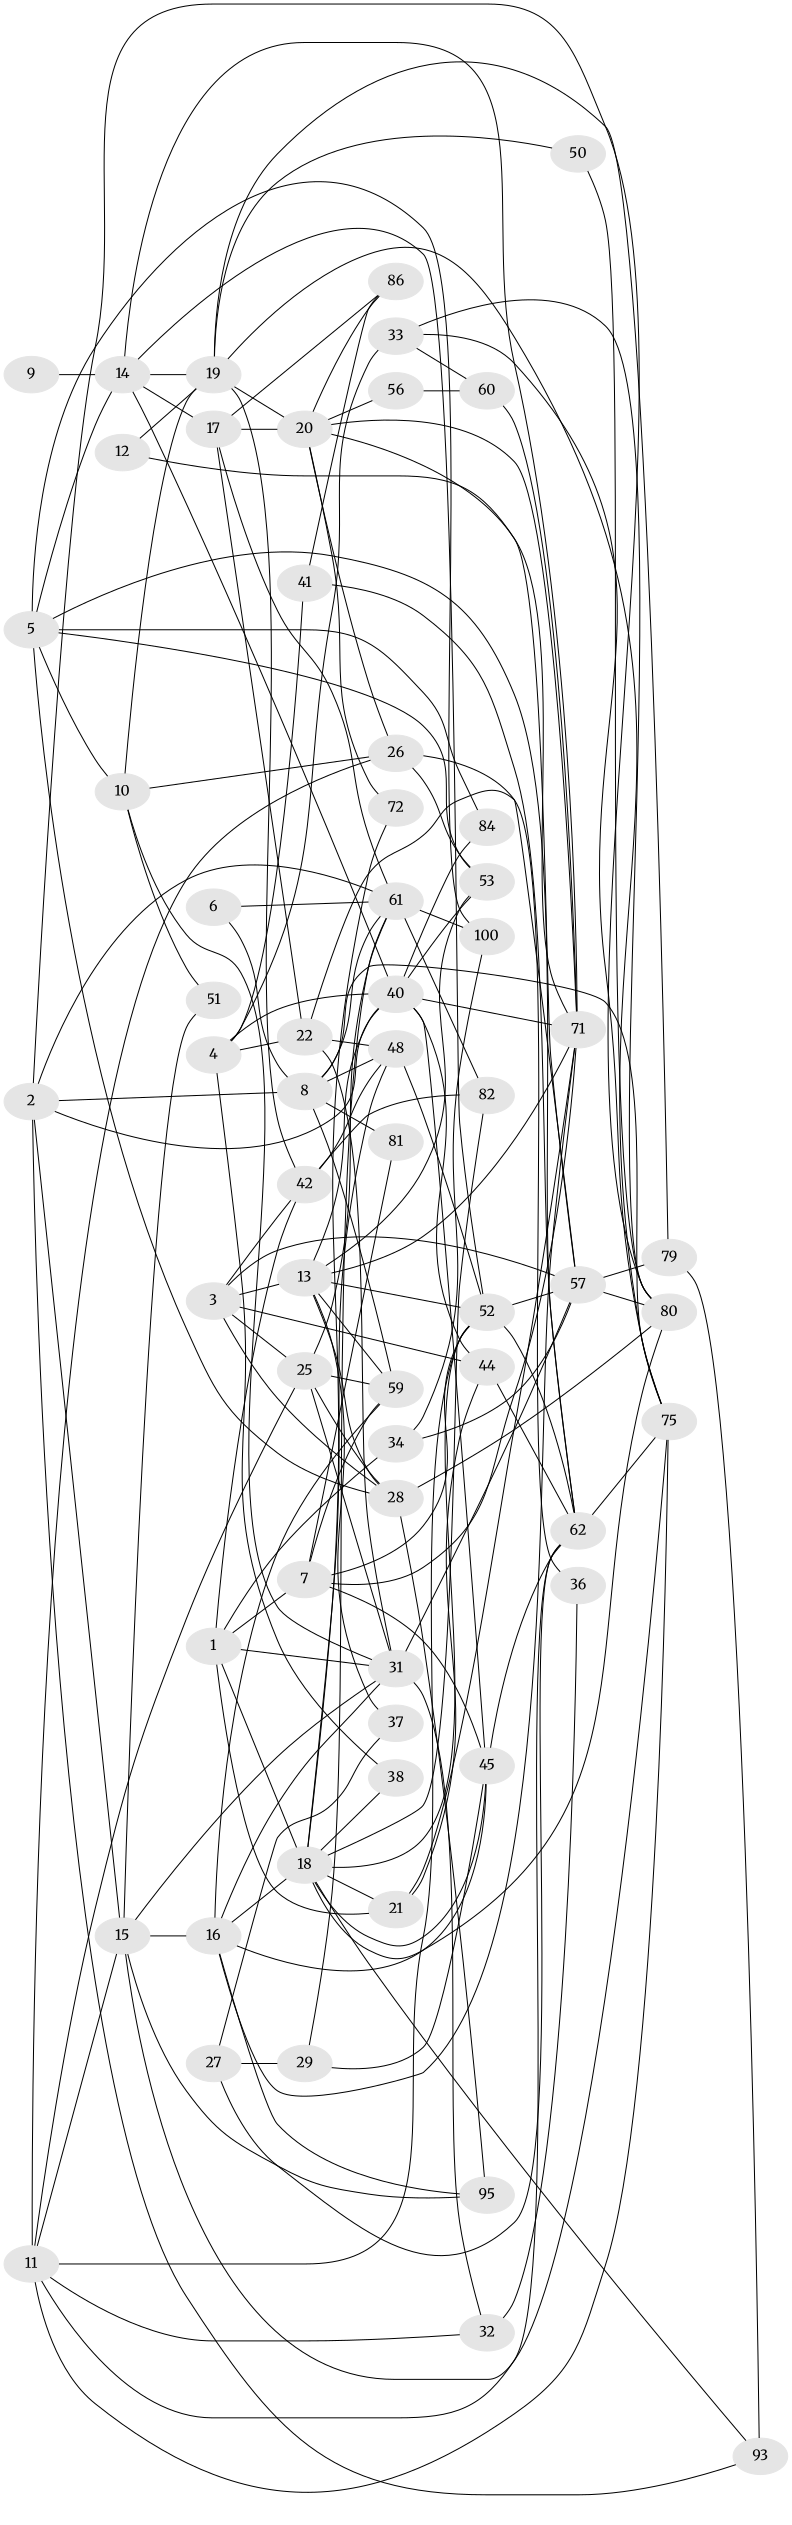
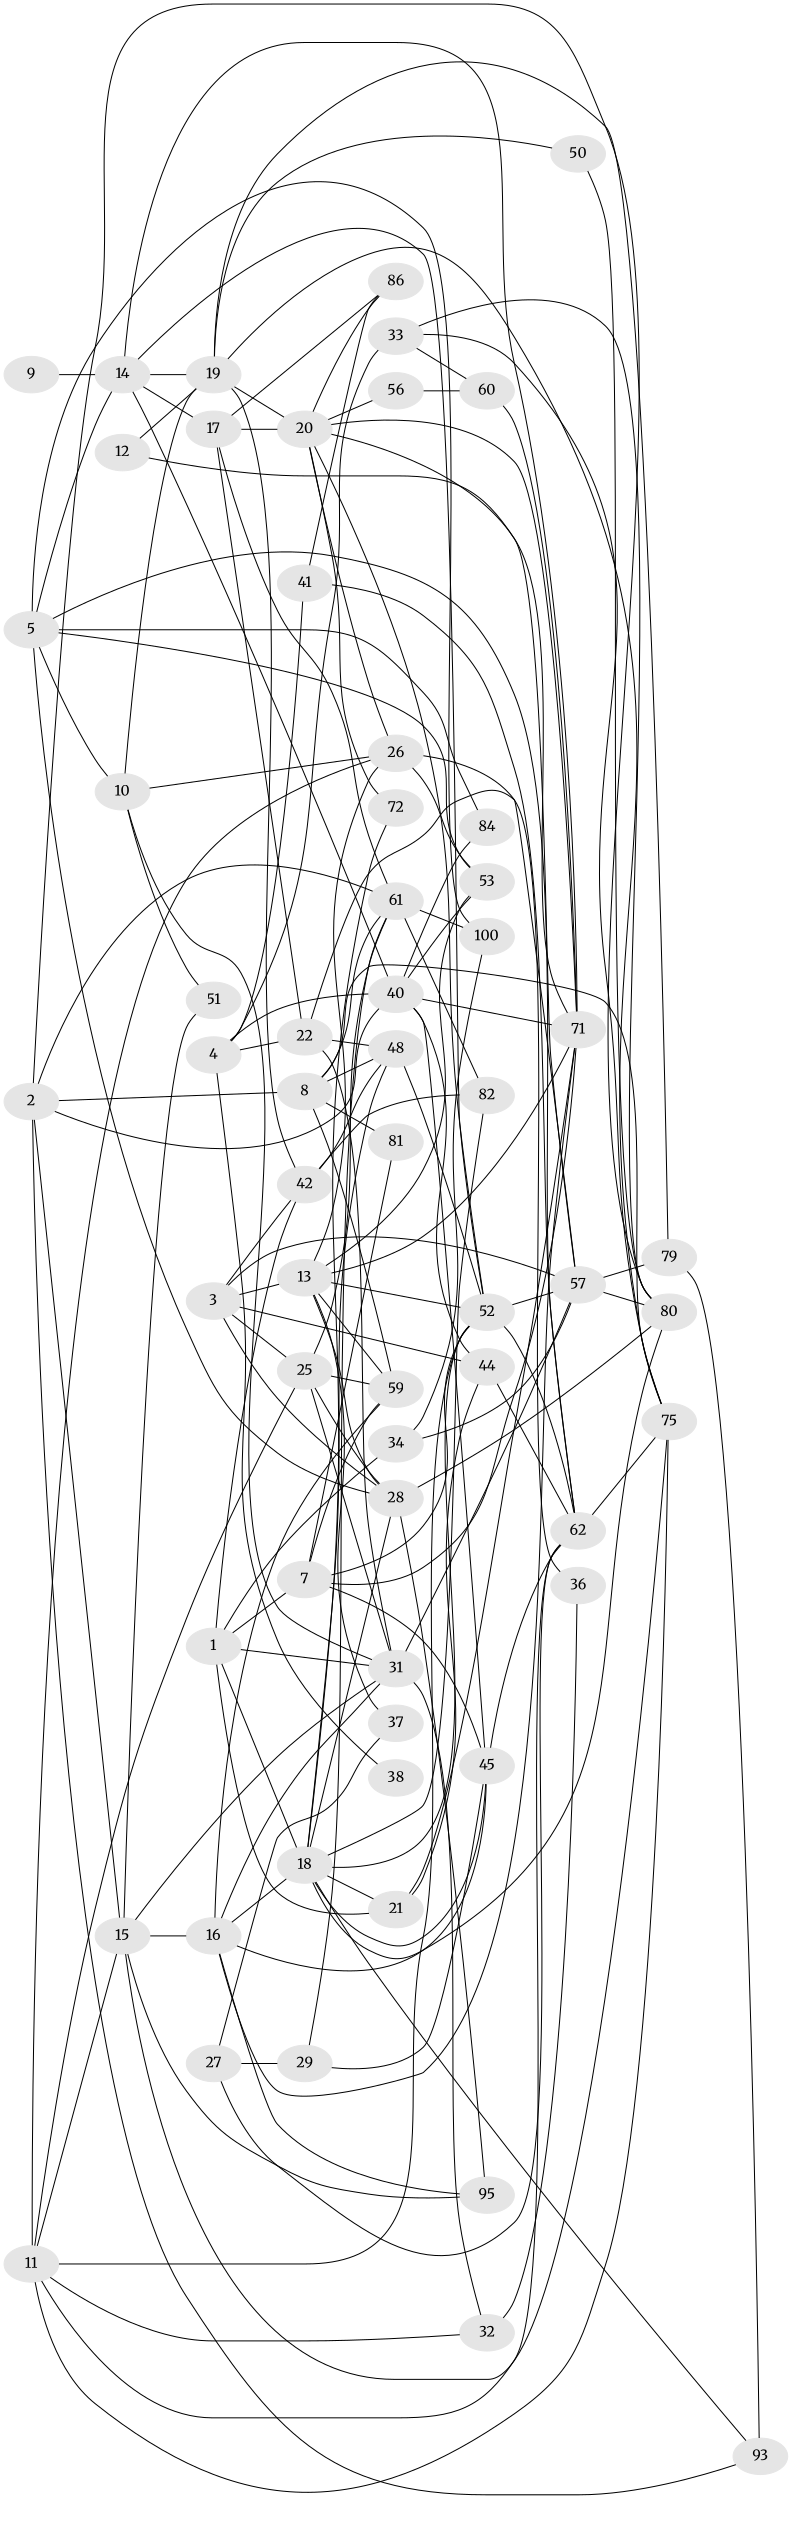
edge "20" -- "52": added
node "6": removed
edge "40" -- "13": now "26" -- "13"
edge "38" -- "18": now "28" -- "18"
